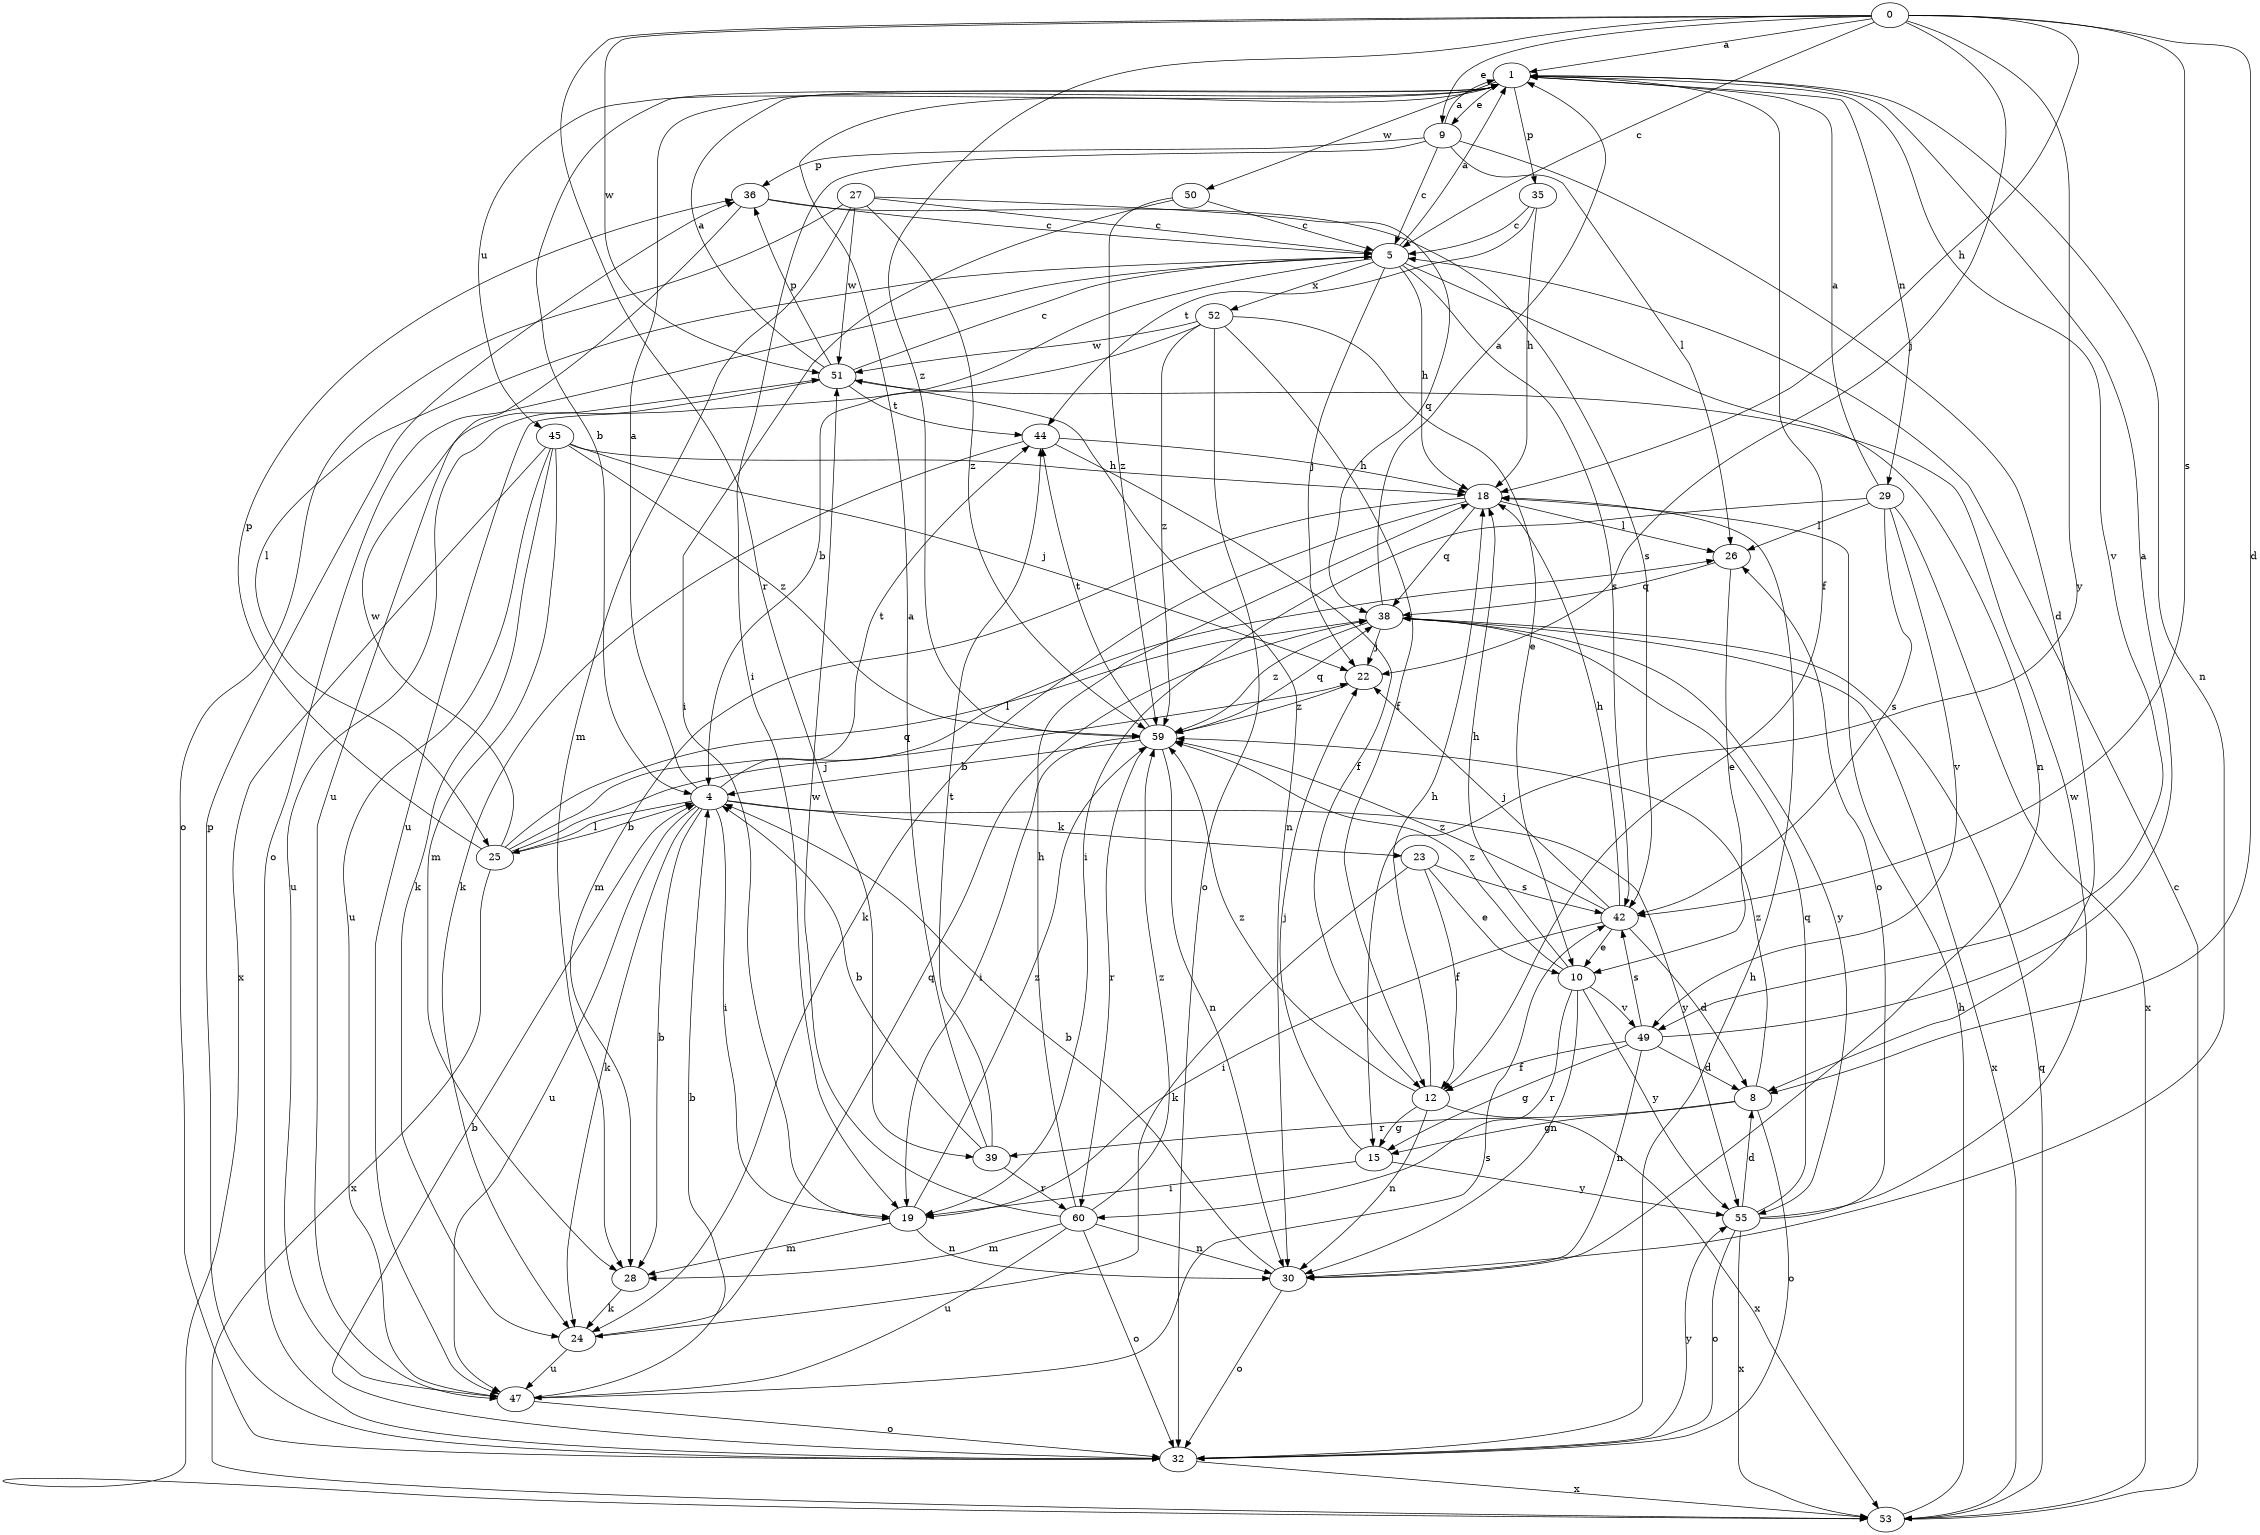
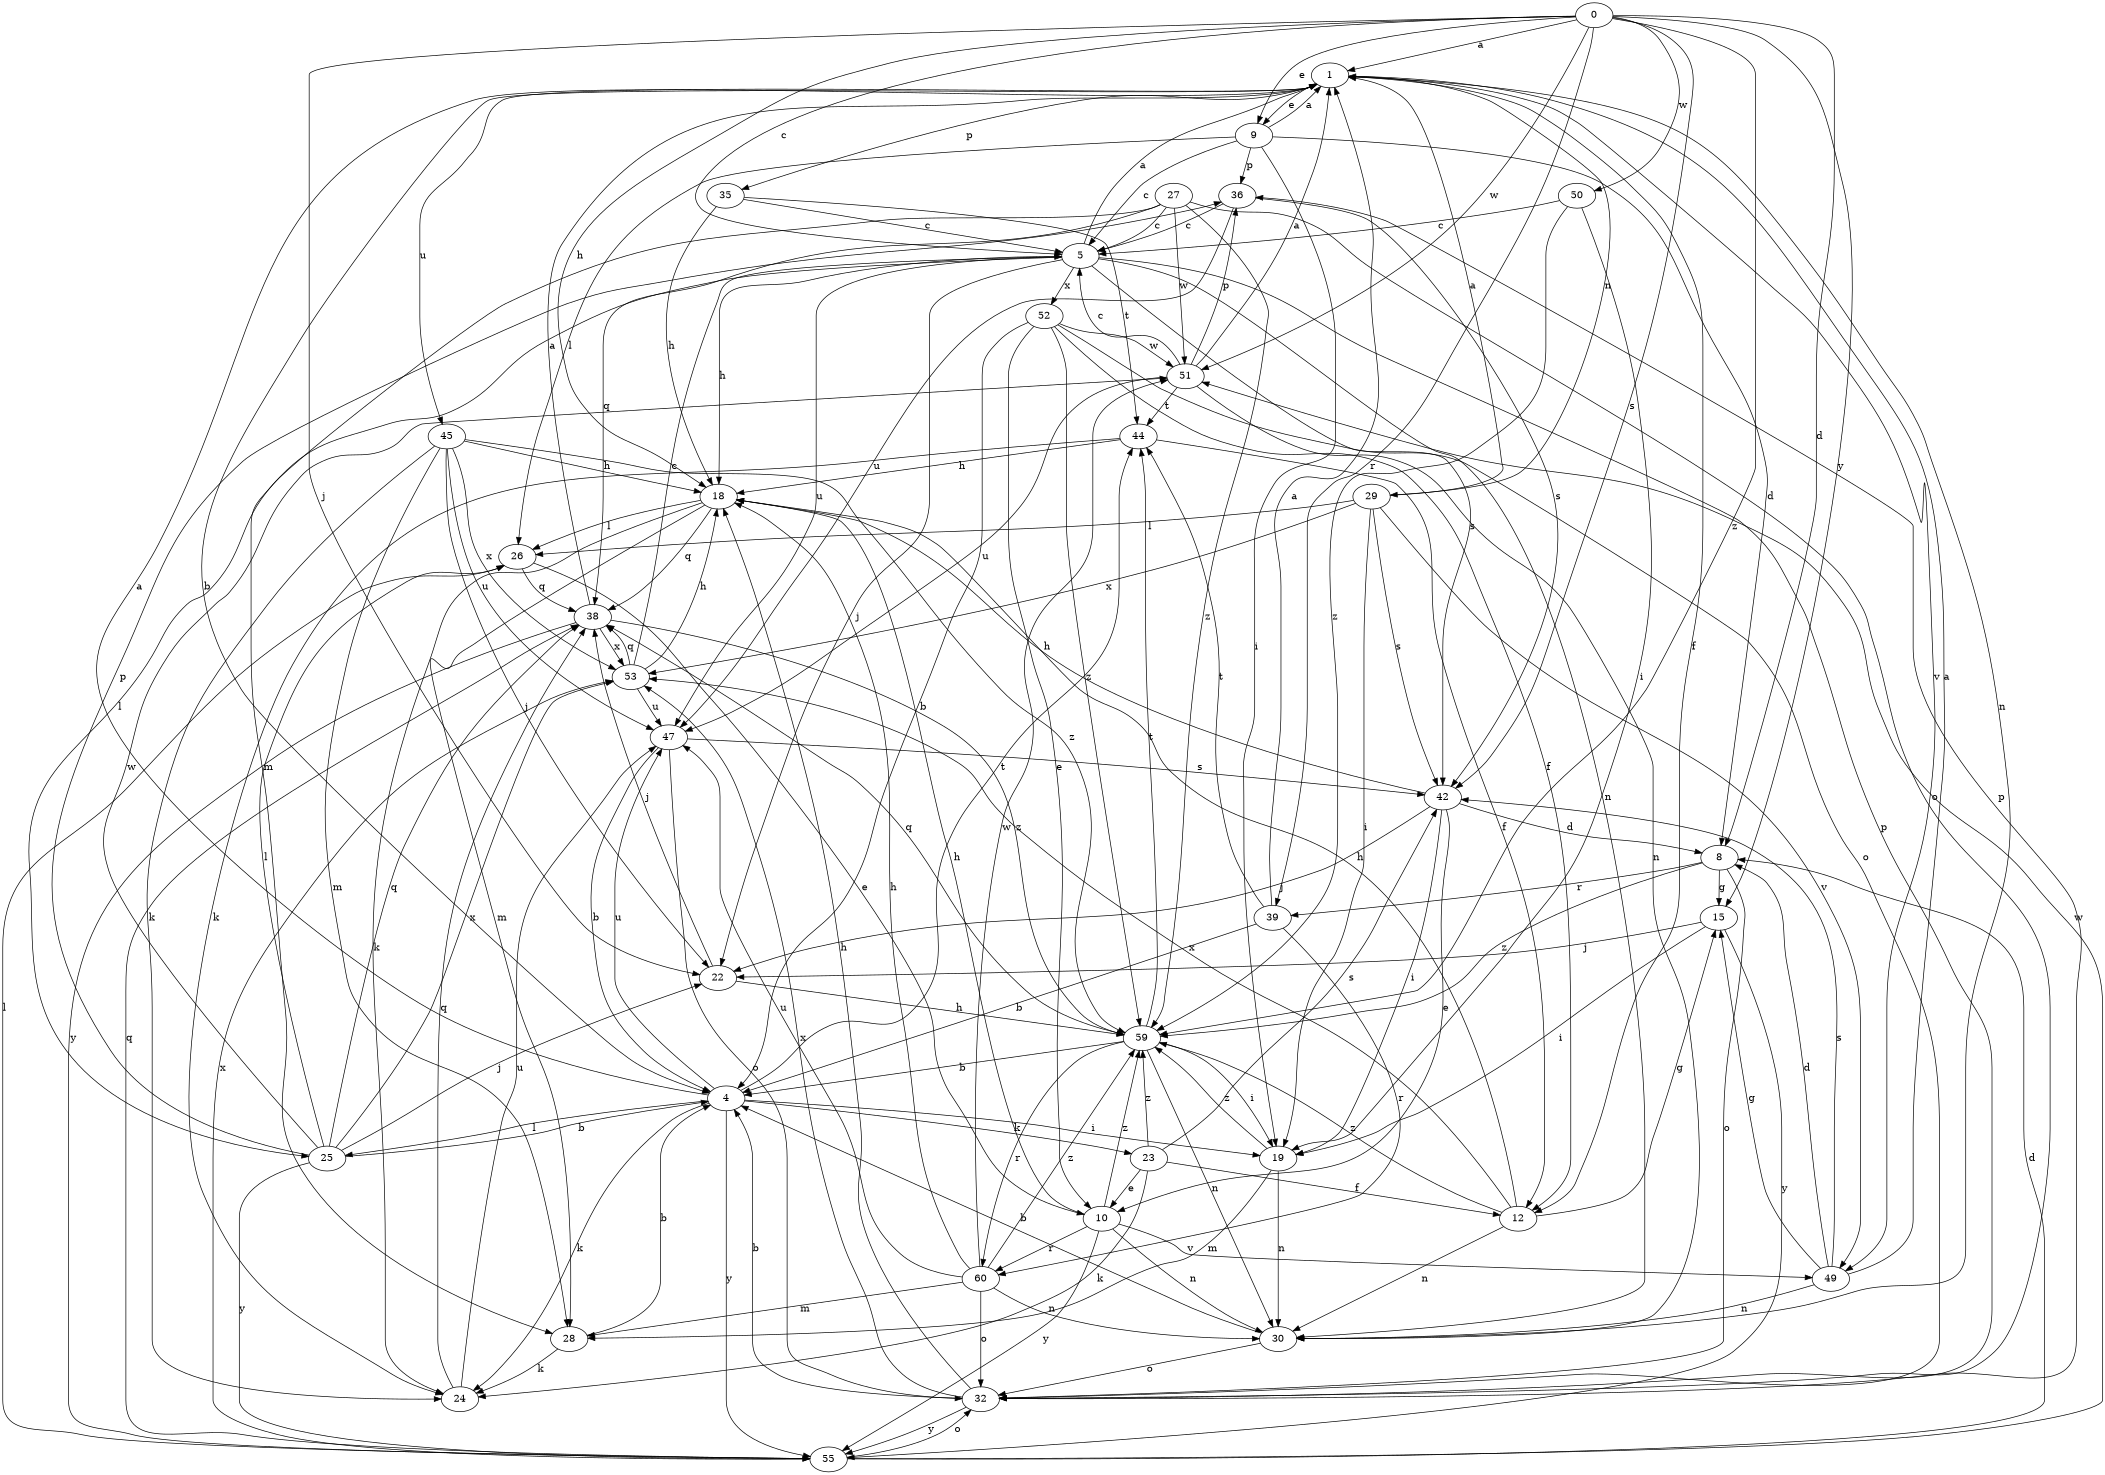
edge "1" -> "50": now "0" -> "50"
edge "38" -> "22": reversed
edge "53" -> "47": added, label "u"
edge "22" -> "59": label "z" -> "h"
edge "42" -> "59": now "23" -> "59"
edge "5" -> "32": label "o" -> "p"
edge "55" -> "26": label "o" -> "l"
edge "4" -> "28": reversed
edge "49" -> "12": removed, label "f"
edge "25" -> "55": added, label "y"
